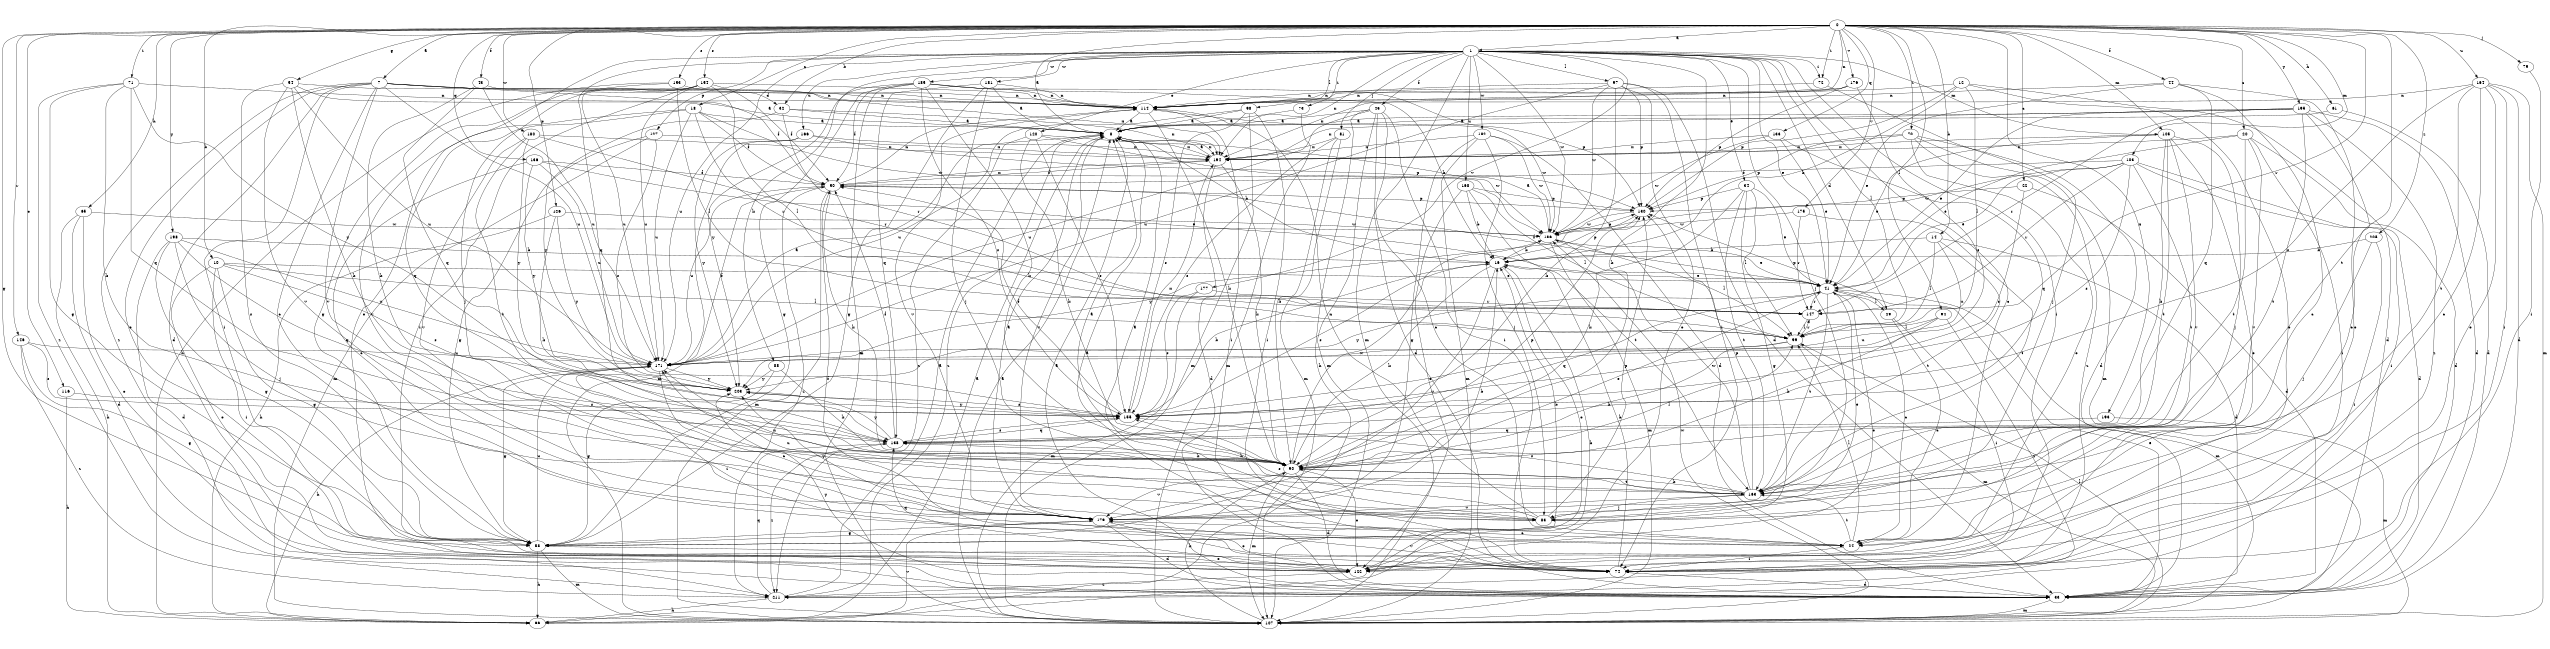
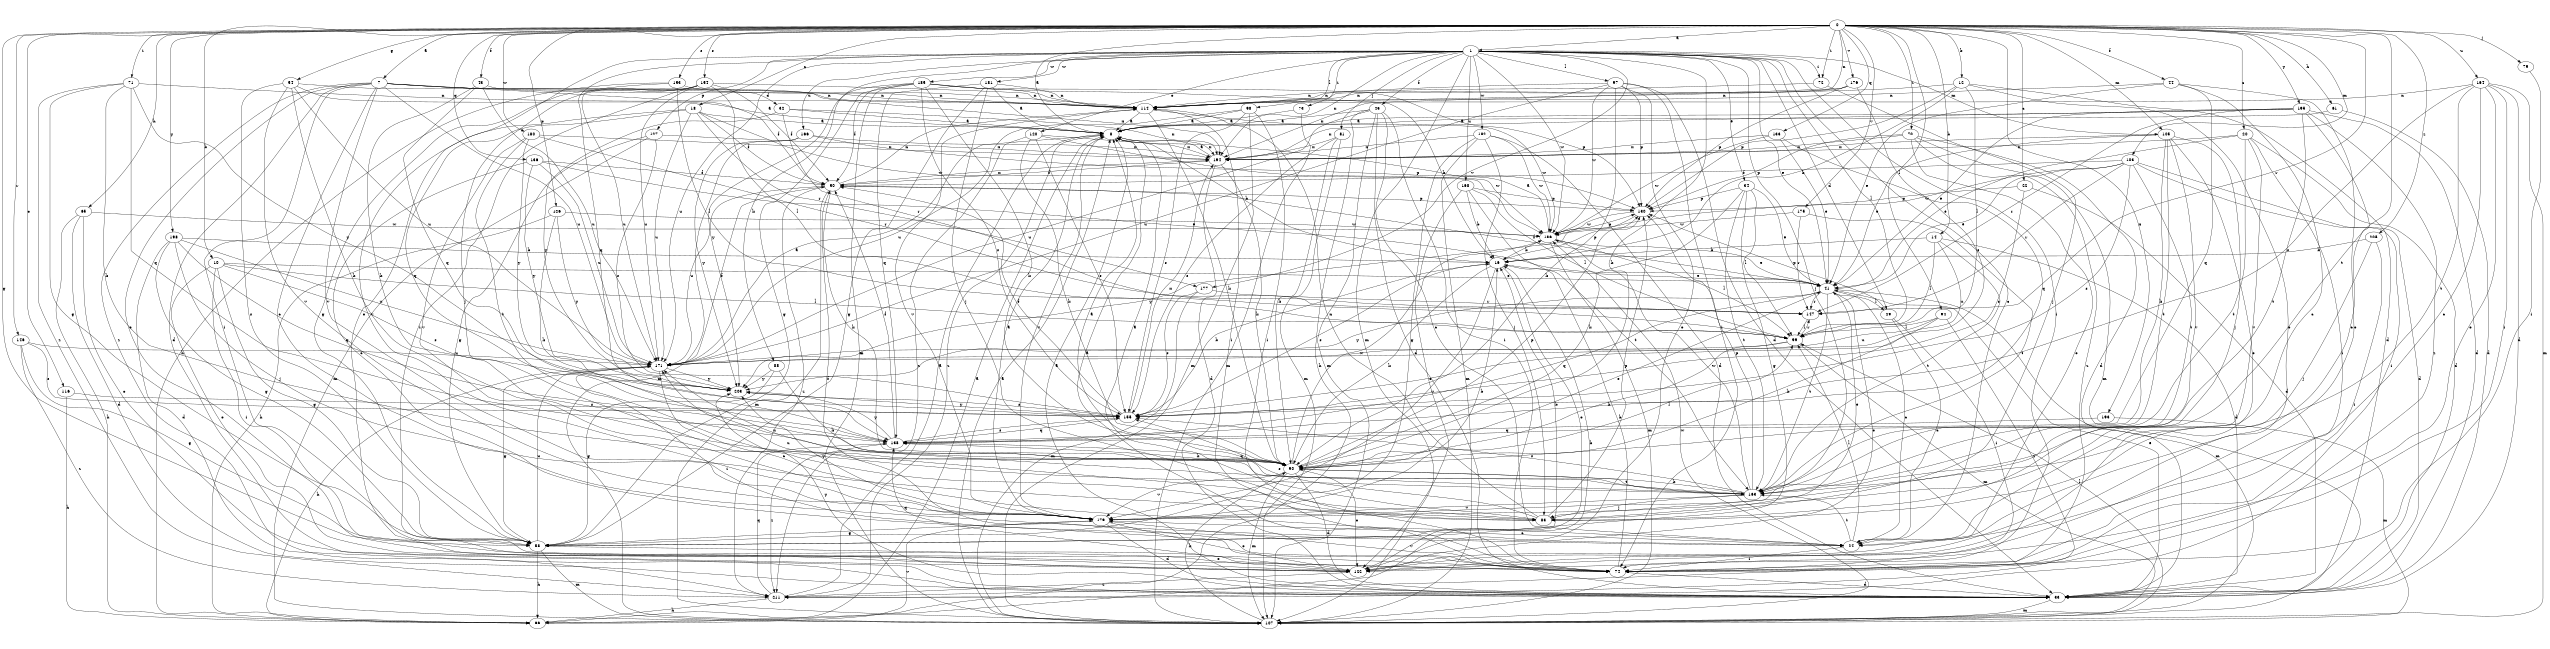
edge "0" -> "32": now "0" -> "12"
edge "18" -> "147": now "18" -> "177"
edge "88" -> "90": now "88" -> "163"
edge "90" -> "138": label "h" -> "q"
